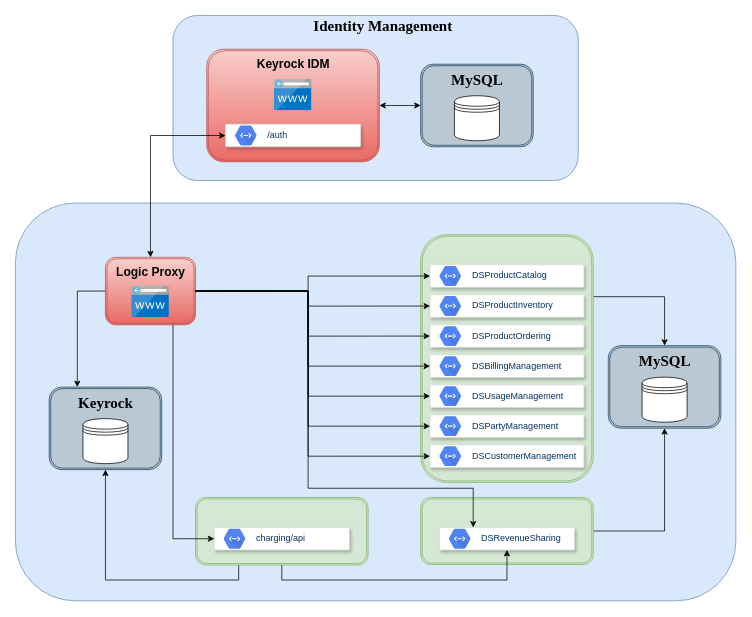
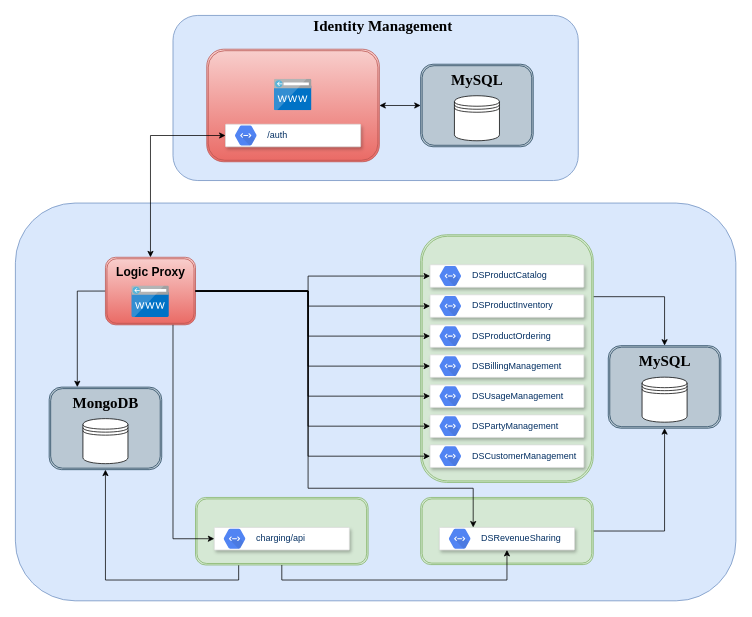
node "Keyrock IDM": removed
node "Keyrock": label "Keyrock" -> "MongoDB"
